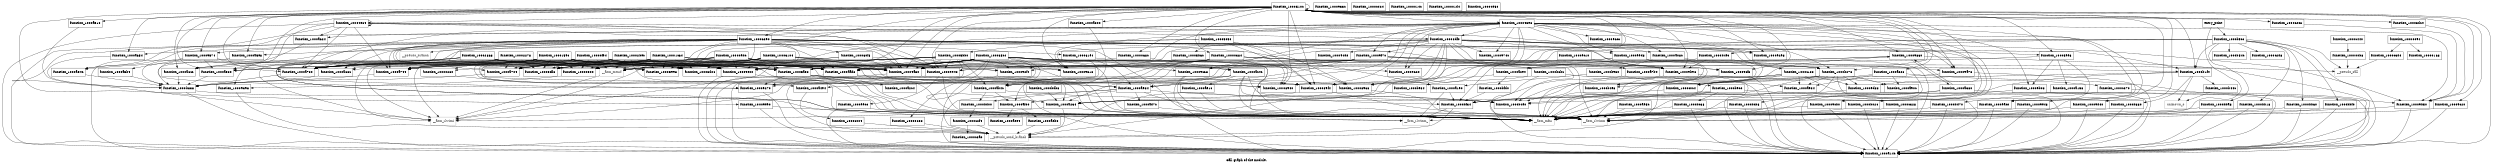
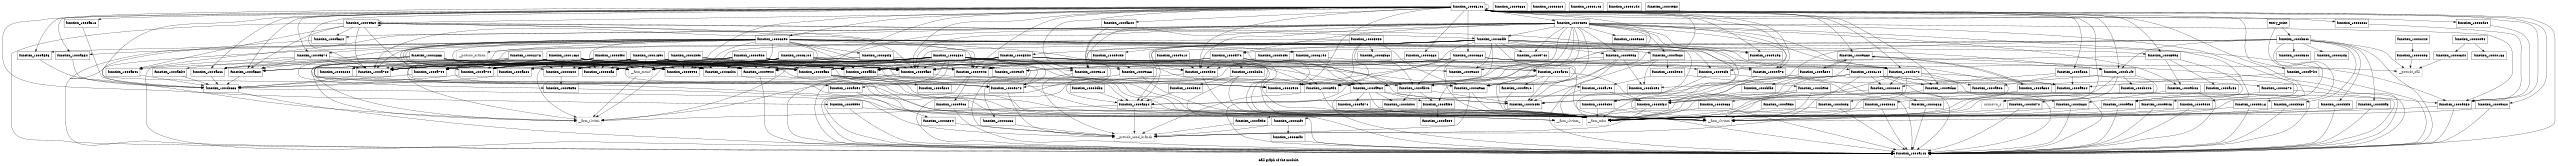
edge "function_10003df0" -> "function_1000a7b4": now "function_1000510c" -> "function_1000a7b4"
